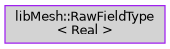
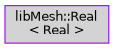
node "libMesh::RawFieldType < Real >": label "libMesh::RawFieldType < Real >" -> "libMesh::Real < Real >"
